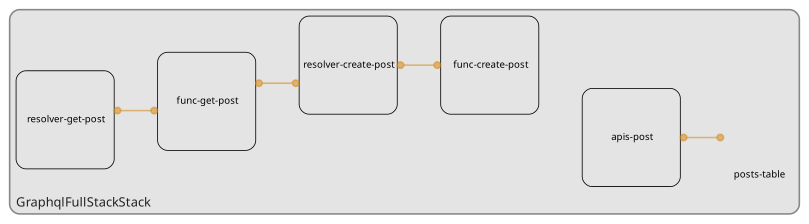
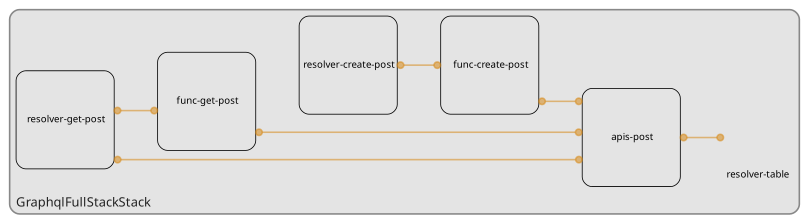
edge "resolver-create-post" -- "func-get-post": now "apis-post" -- "func-get-post"
edge "func-create-post" -- "apis-post": added
node "posts-table": label "posts-table" -> "resolver-table"
edge "resolver-get-post" -- "apis-post": added
